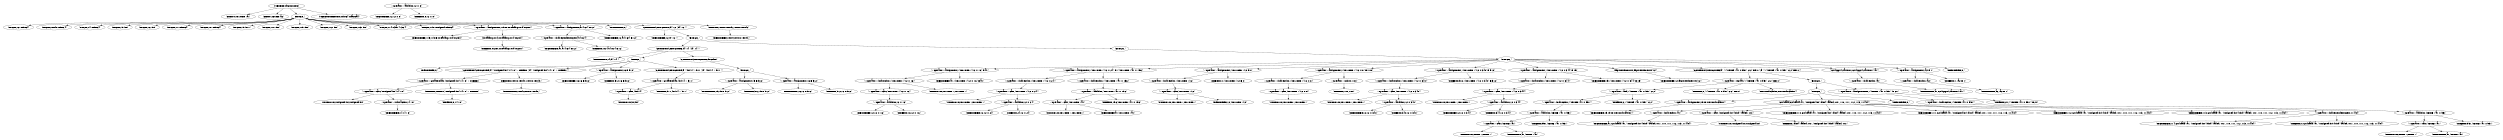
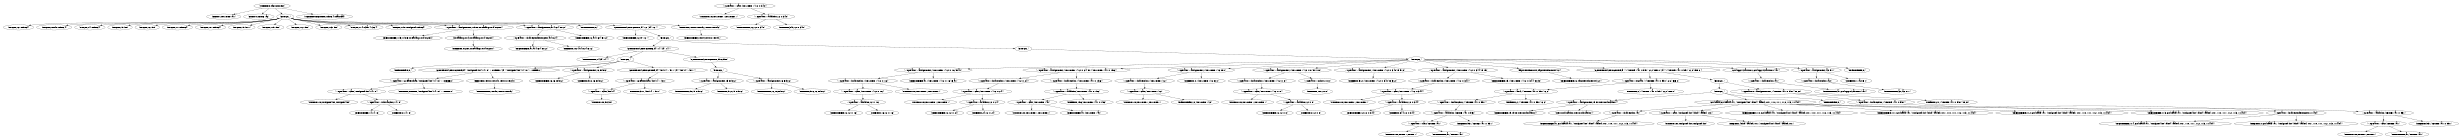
node "(LOCAL,v10: int)": removed
node "(<operator>.indirection,*(_DWORD *)(v2 + 340))": removed
edge "(<operator>.equals,(*((_BYTE *)a1 + 951) & 2) == 0)" -> "(__errno_location,__errno_location())": now "(<operator>.assignment,v9 = __errno_location())" -> "(__errno_location,__errno_location())"
edge "(LITERAL,0xFFB0,(unsigned int)(v4 - 8) > 0xFFB0)" -> "(LITERAL,8,v4 - 8)": now "(<operator>.subtraction,v4 - 8)" -> "(LITERAL,8,v4 - 8)"
edge "(<operator>.cast,(_DWORD *)(v2 + 8))" -> "(<operator>.addition,v2 + 8)": added
